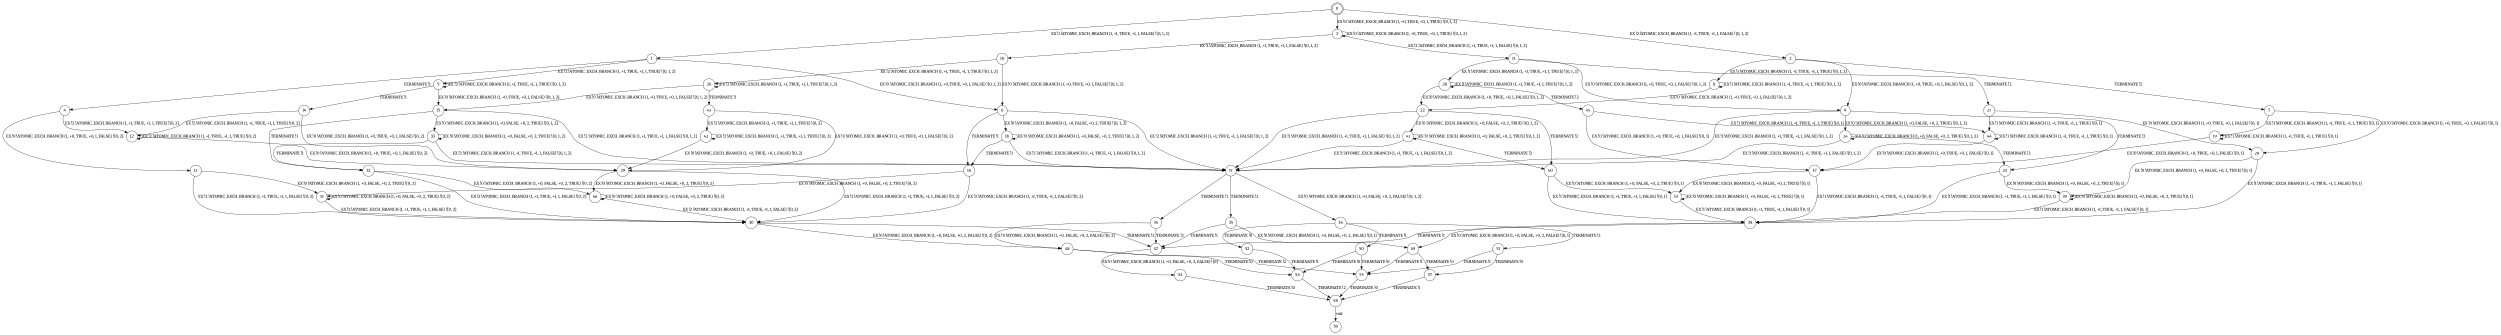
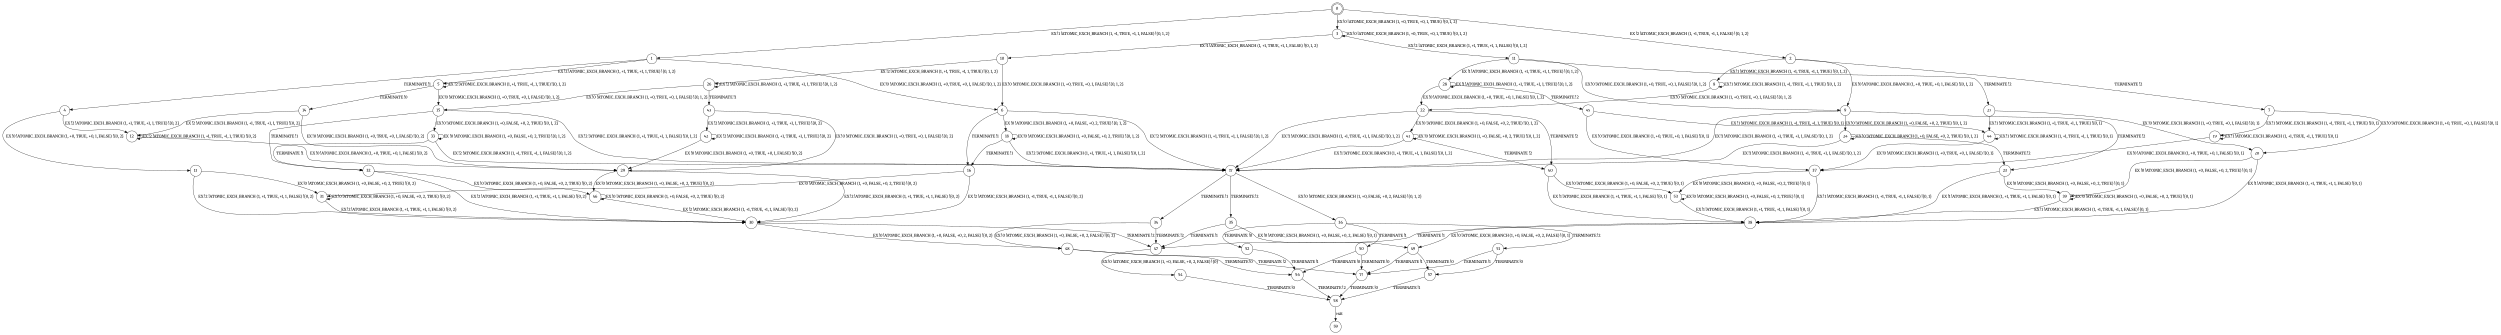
edge "5" -> "14": label "TERMINATE !1" -> "TERMINATE !0"
node "55": label "55" -> "75"
